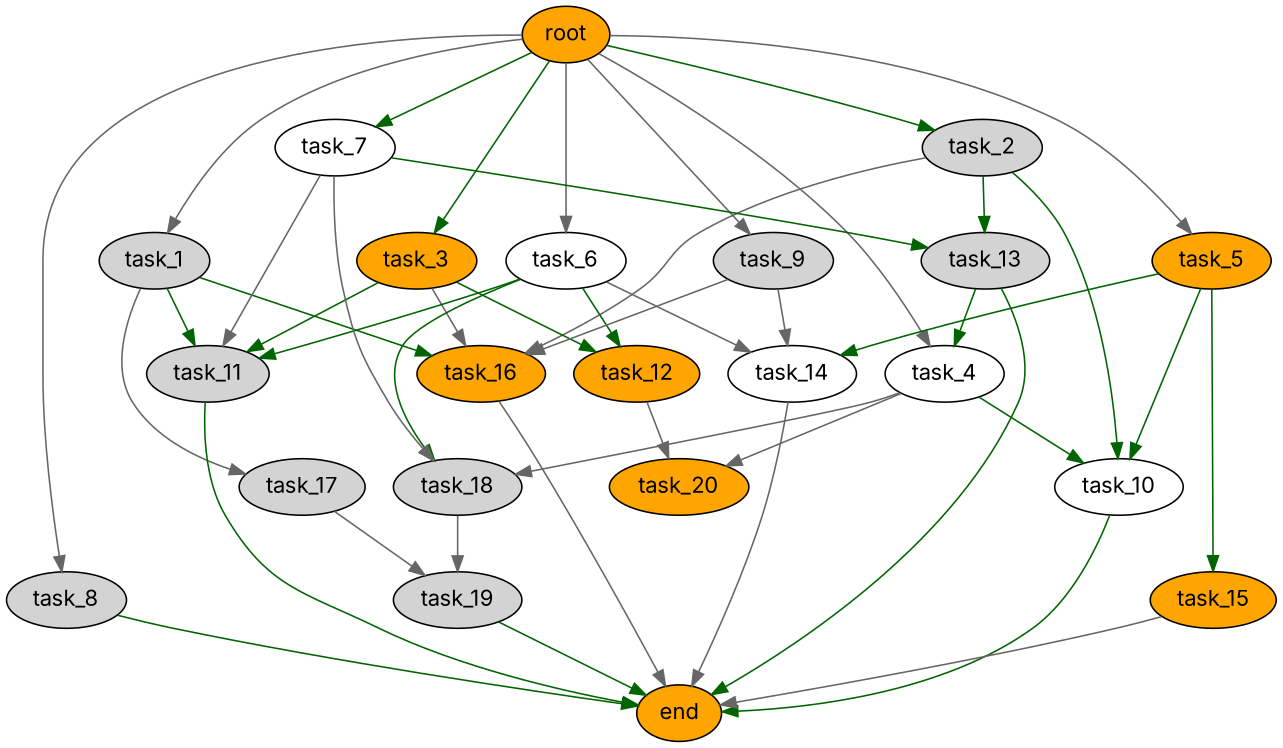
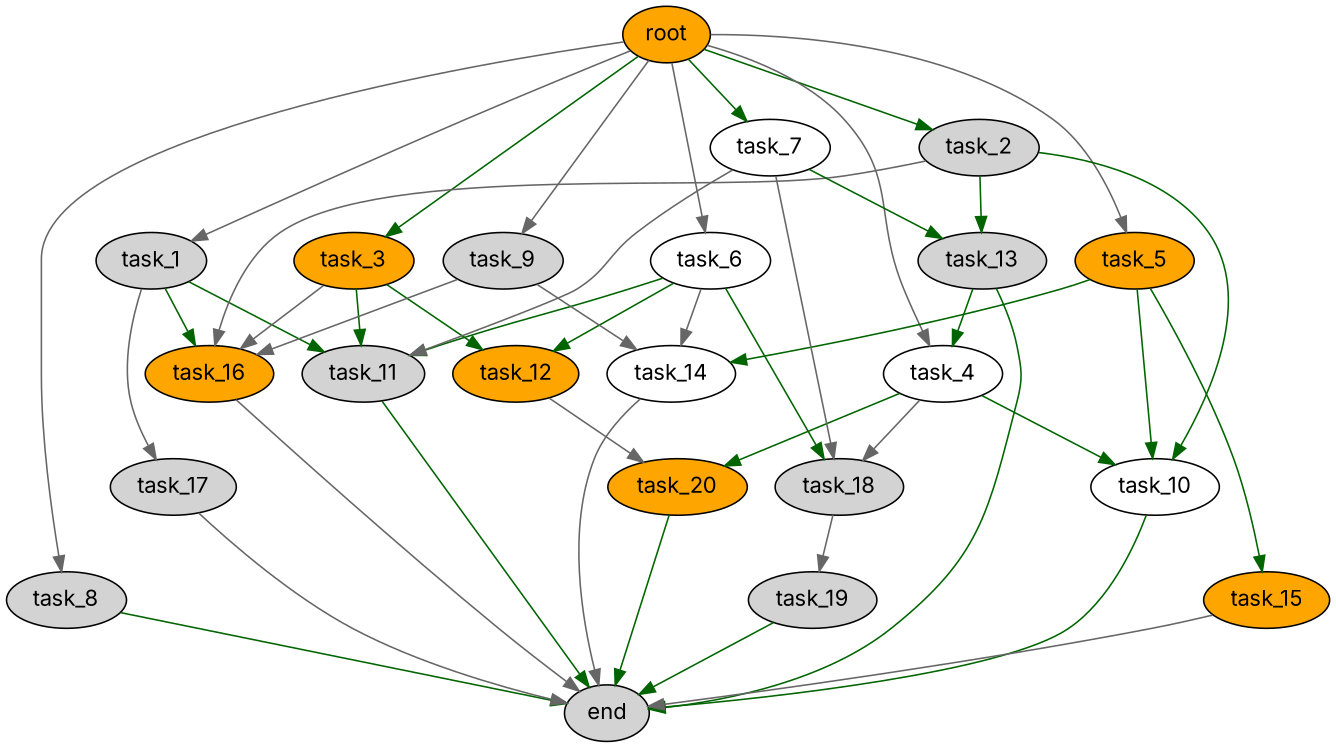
edge "task_4" -> "task_20": color gray40 -> darkgreen
edge "task_17" -> "task_19": now "task_17" -> "end"
edge "task_20" -> "end": added
node "end": fillcolor orange -> lightgrey
